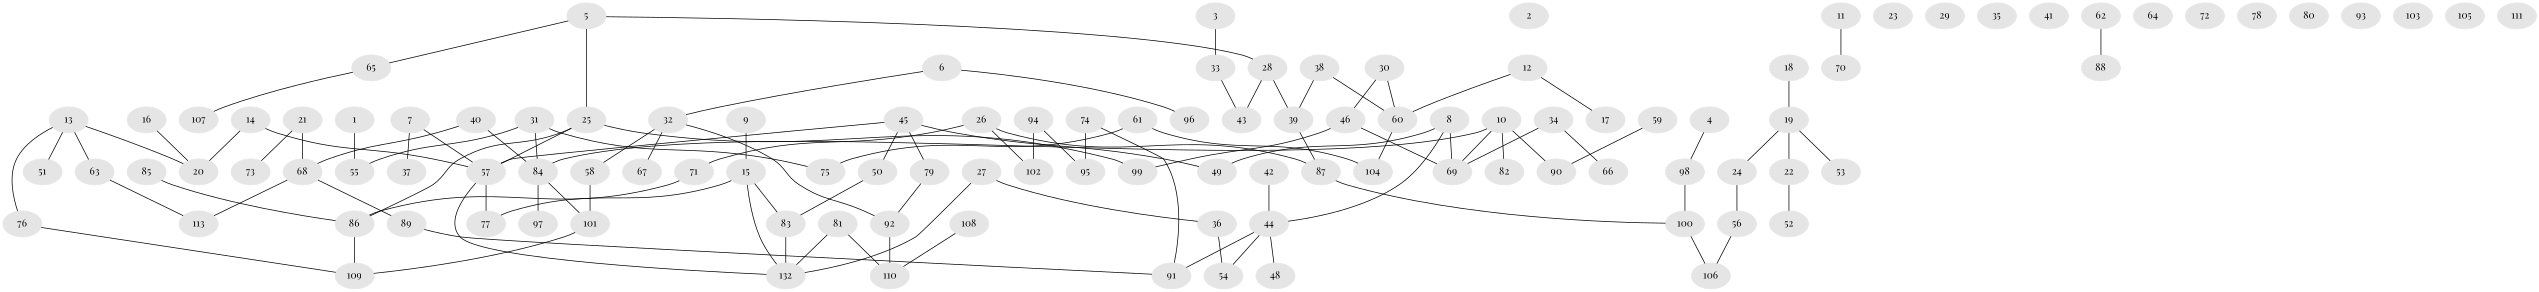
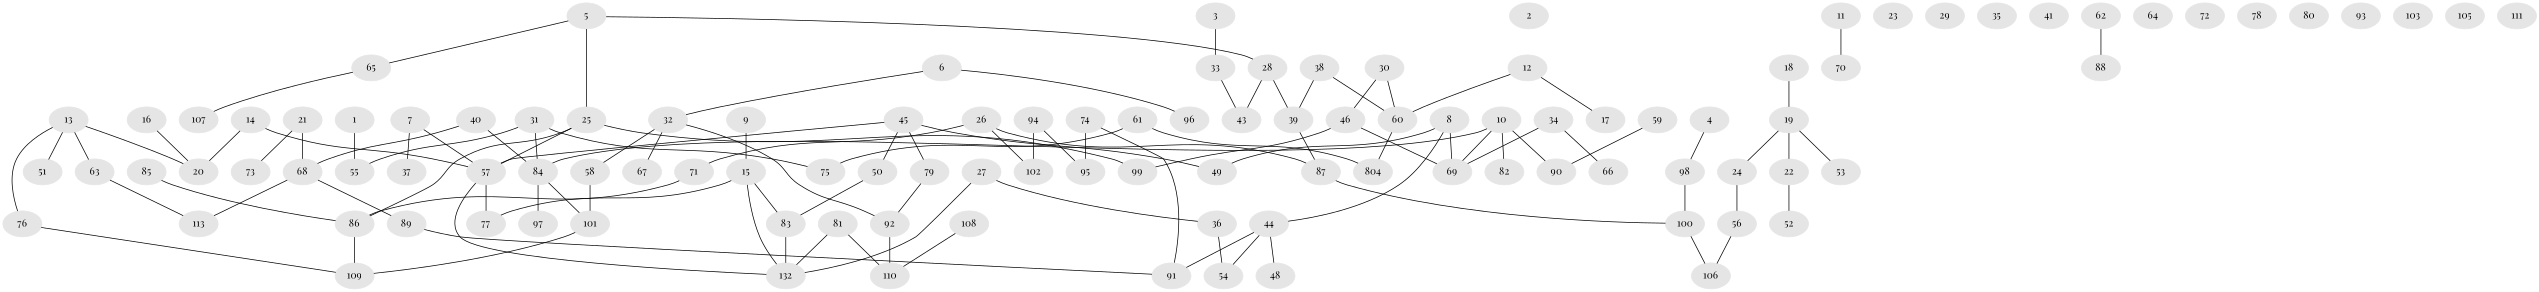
node "42": removed
node "104": label "104" -> "804"
